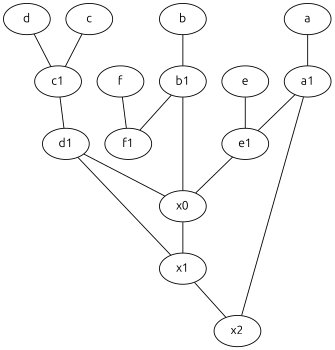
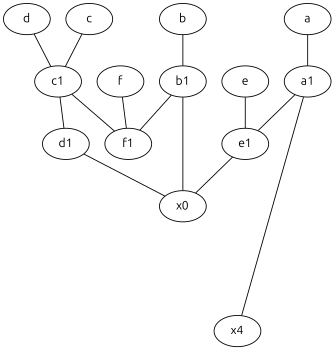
edge "c1" -- "f1": added
node "x1": removed
node "x2": label "x2" -> "x4"
